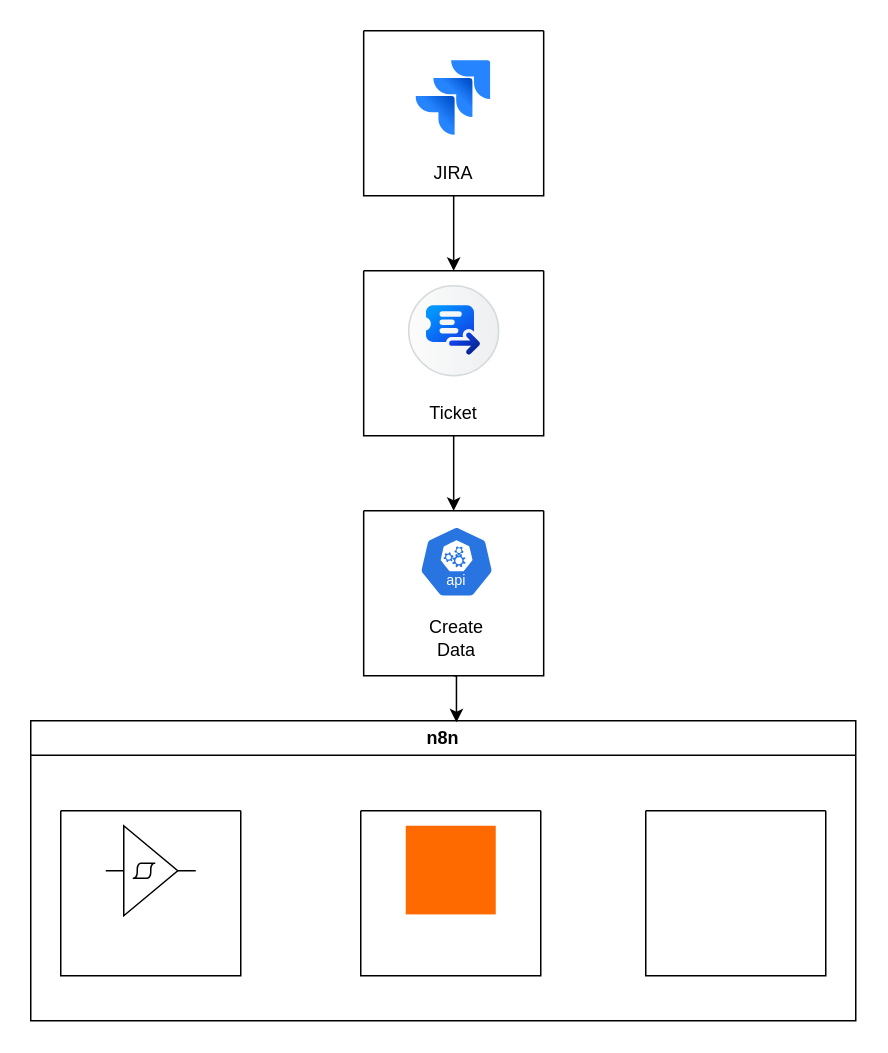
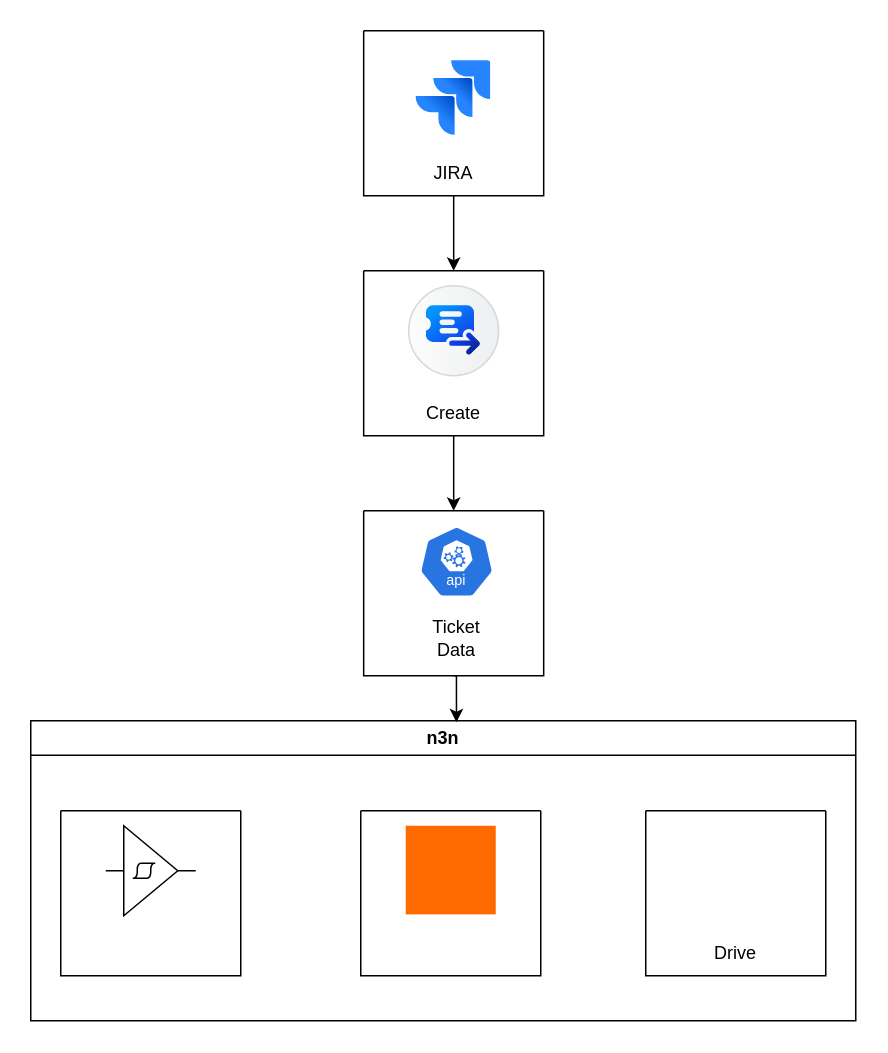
node "Ticket": label "Ticket" -> "Create"
node "Create Data": label "Create Data" -> "Ticket Data"
node "n8n": label "n8n" -> "n3n"
node "Drive": added
